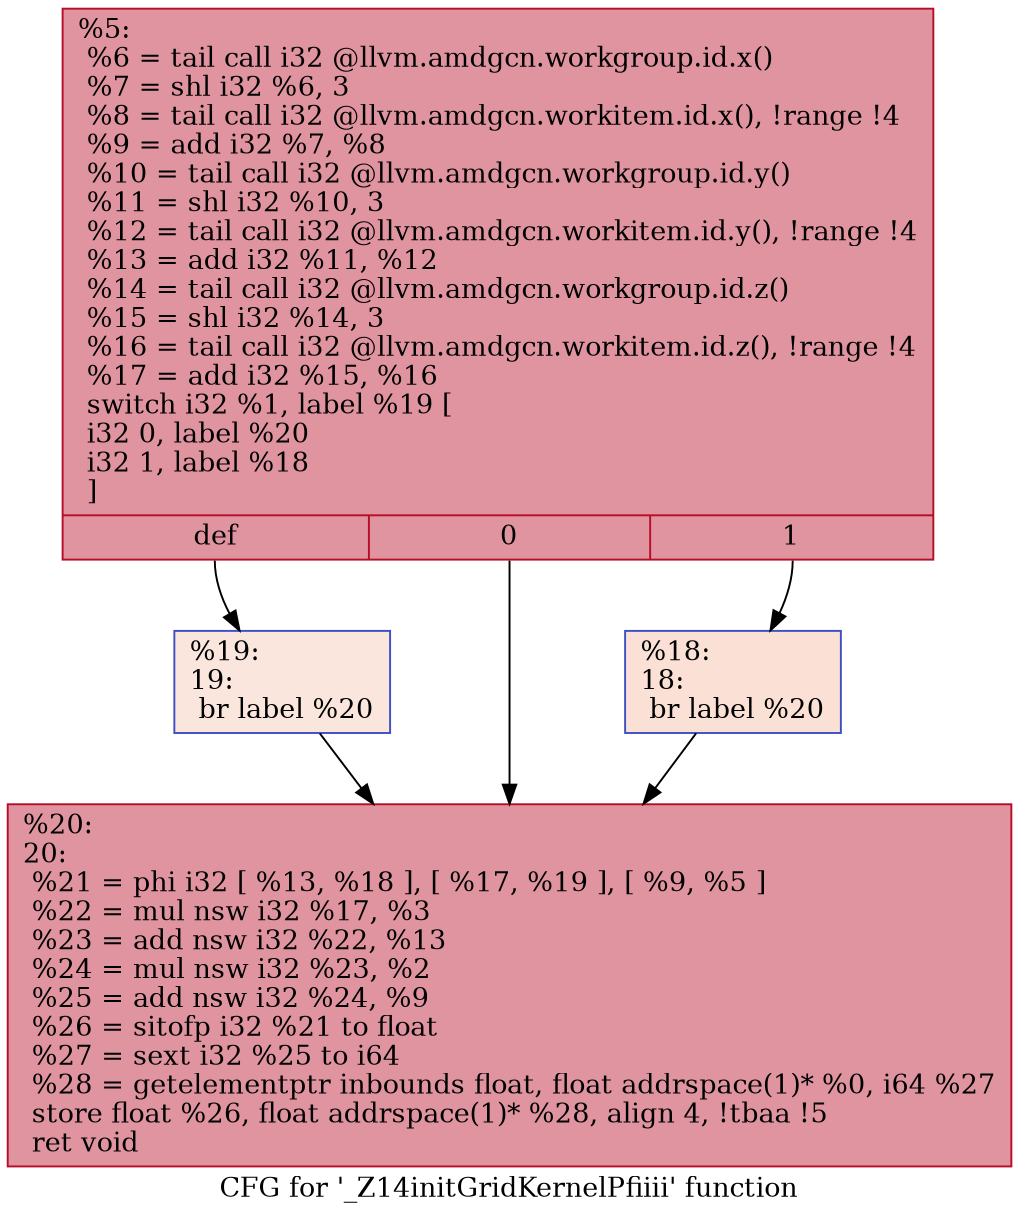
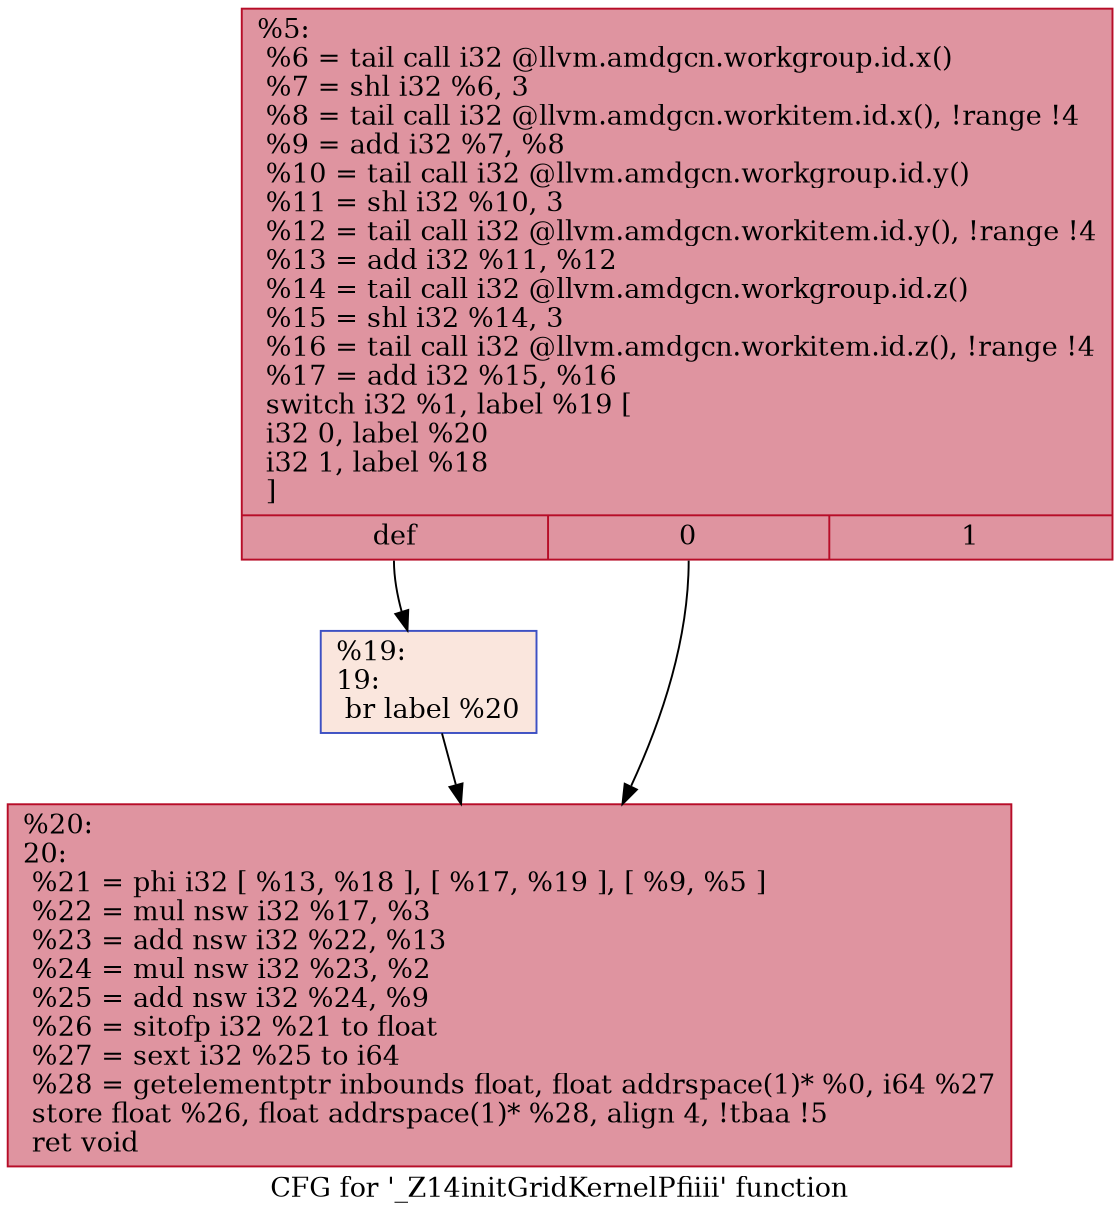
node "%18:": removed
